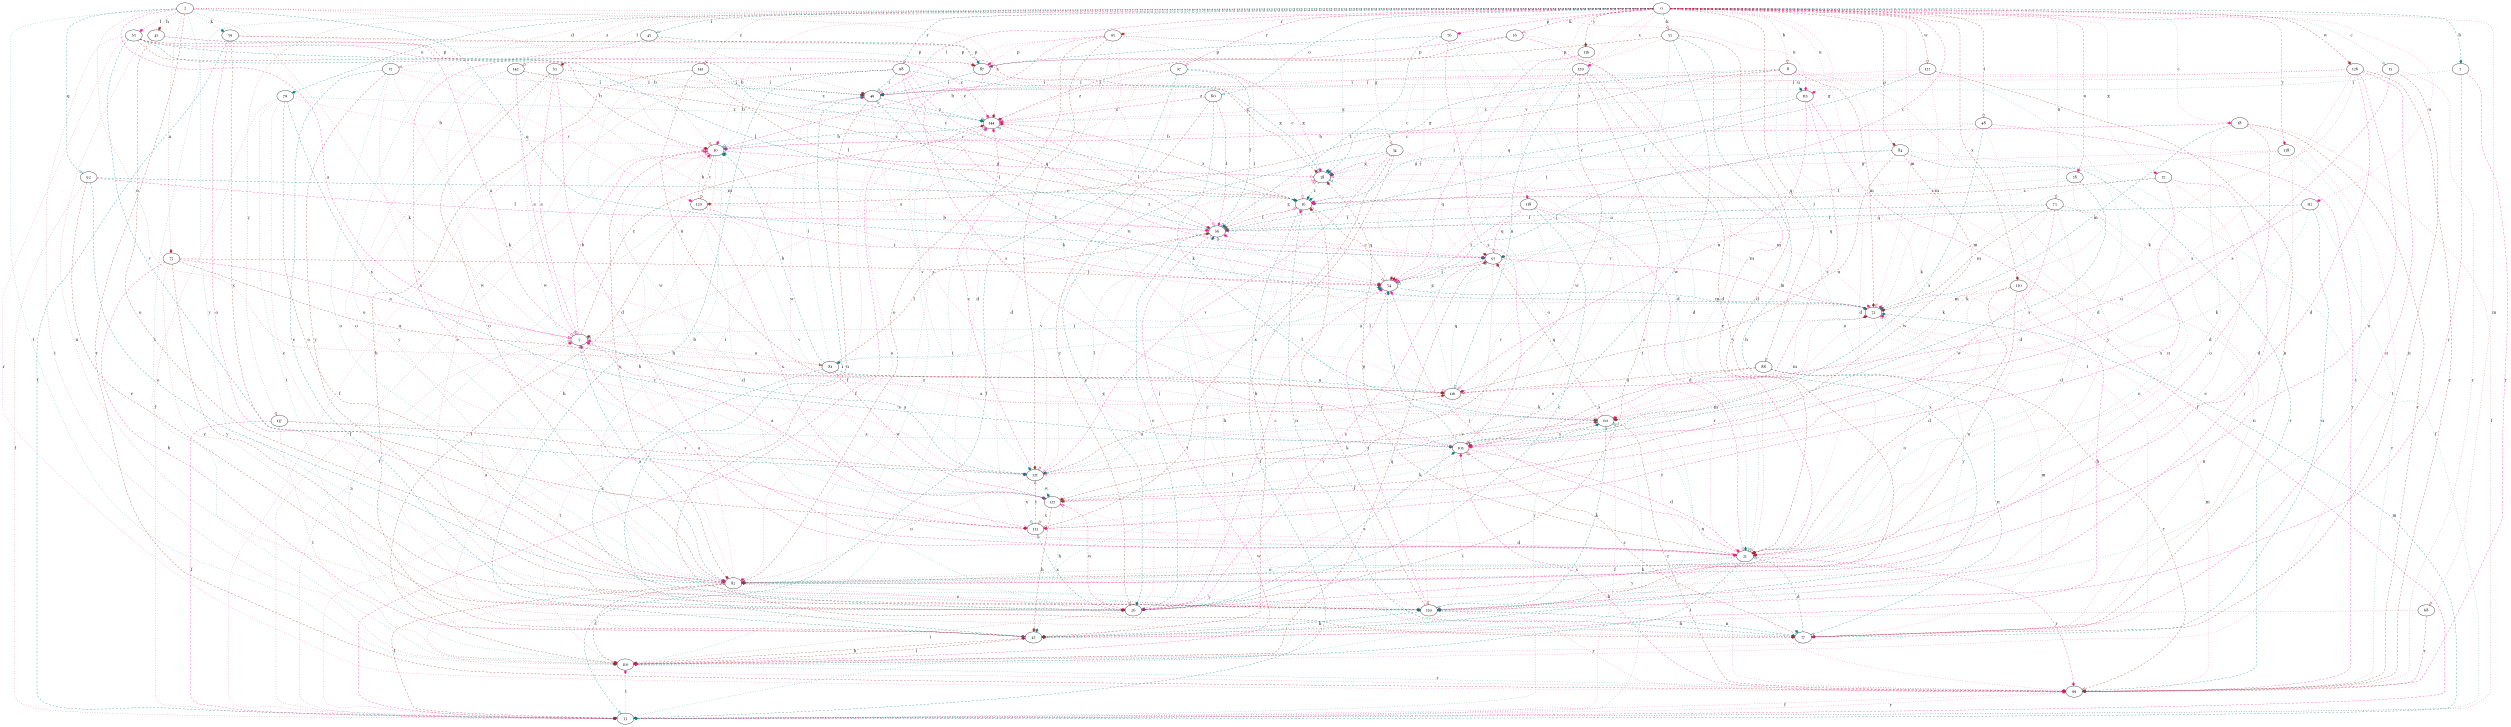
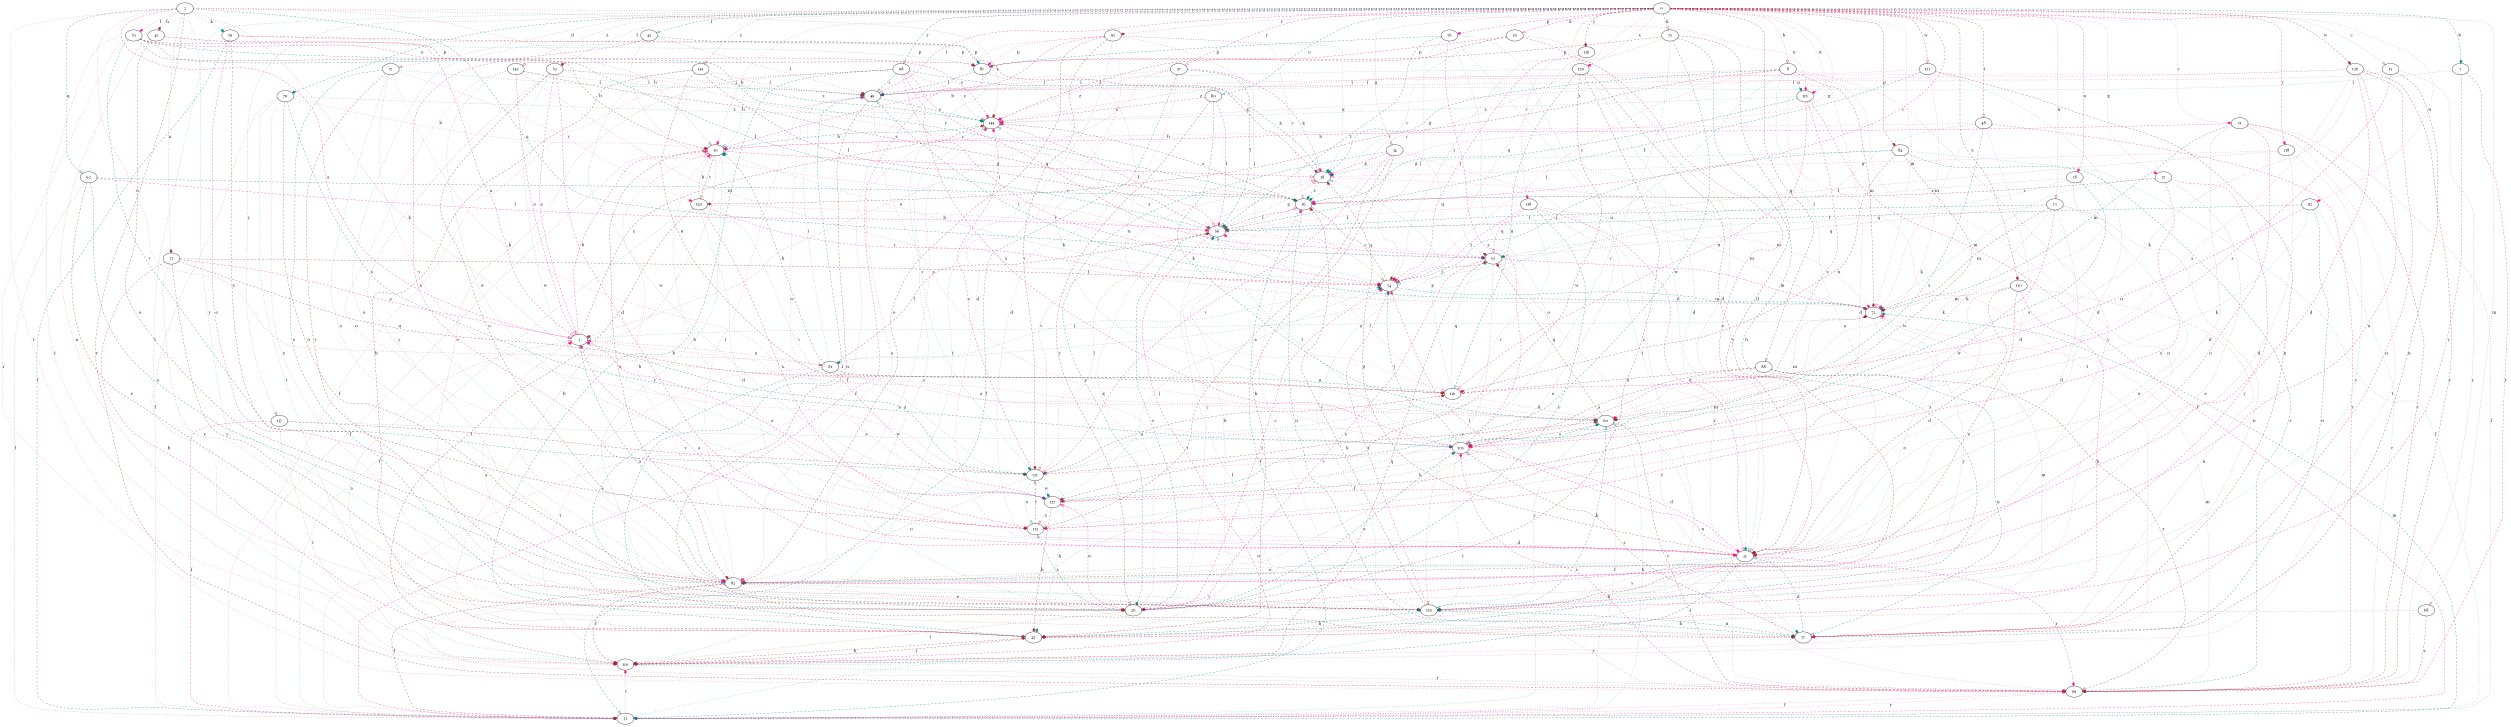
node "18": label "18" -> "11"
edge "2" -> "110": color teal -> deeppink
